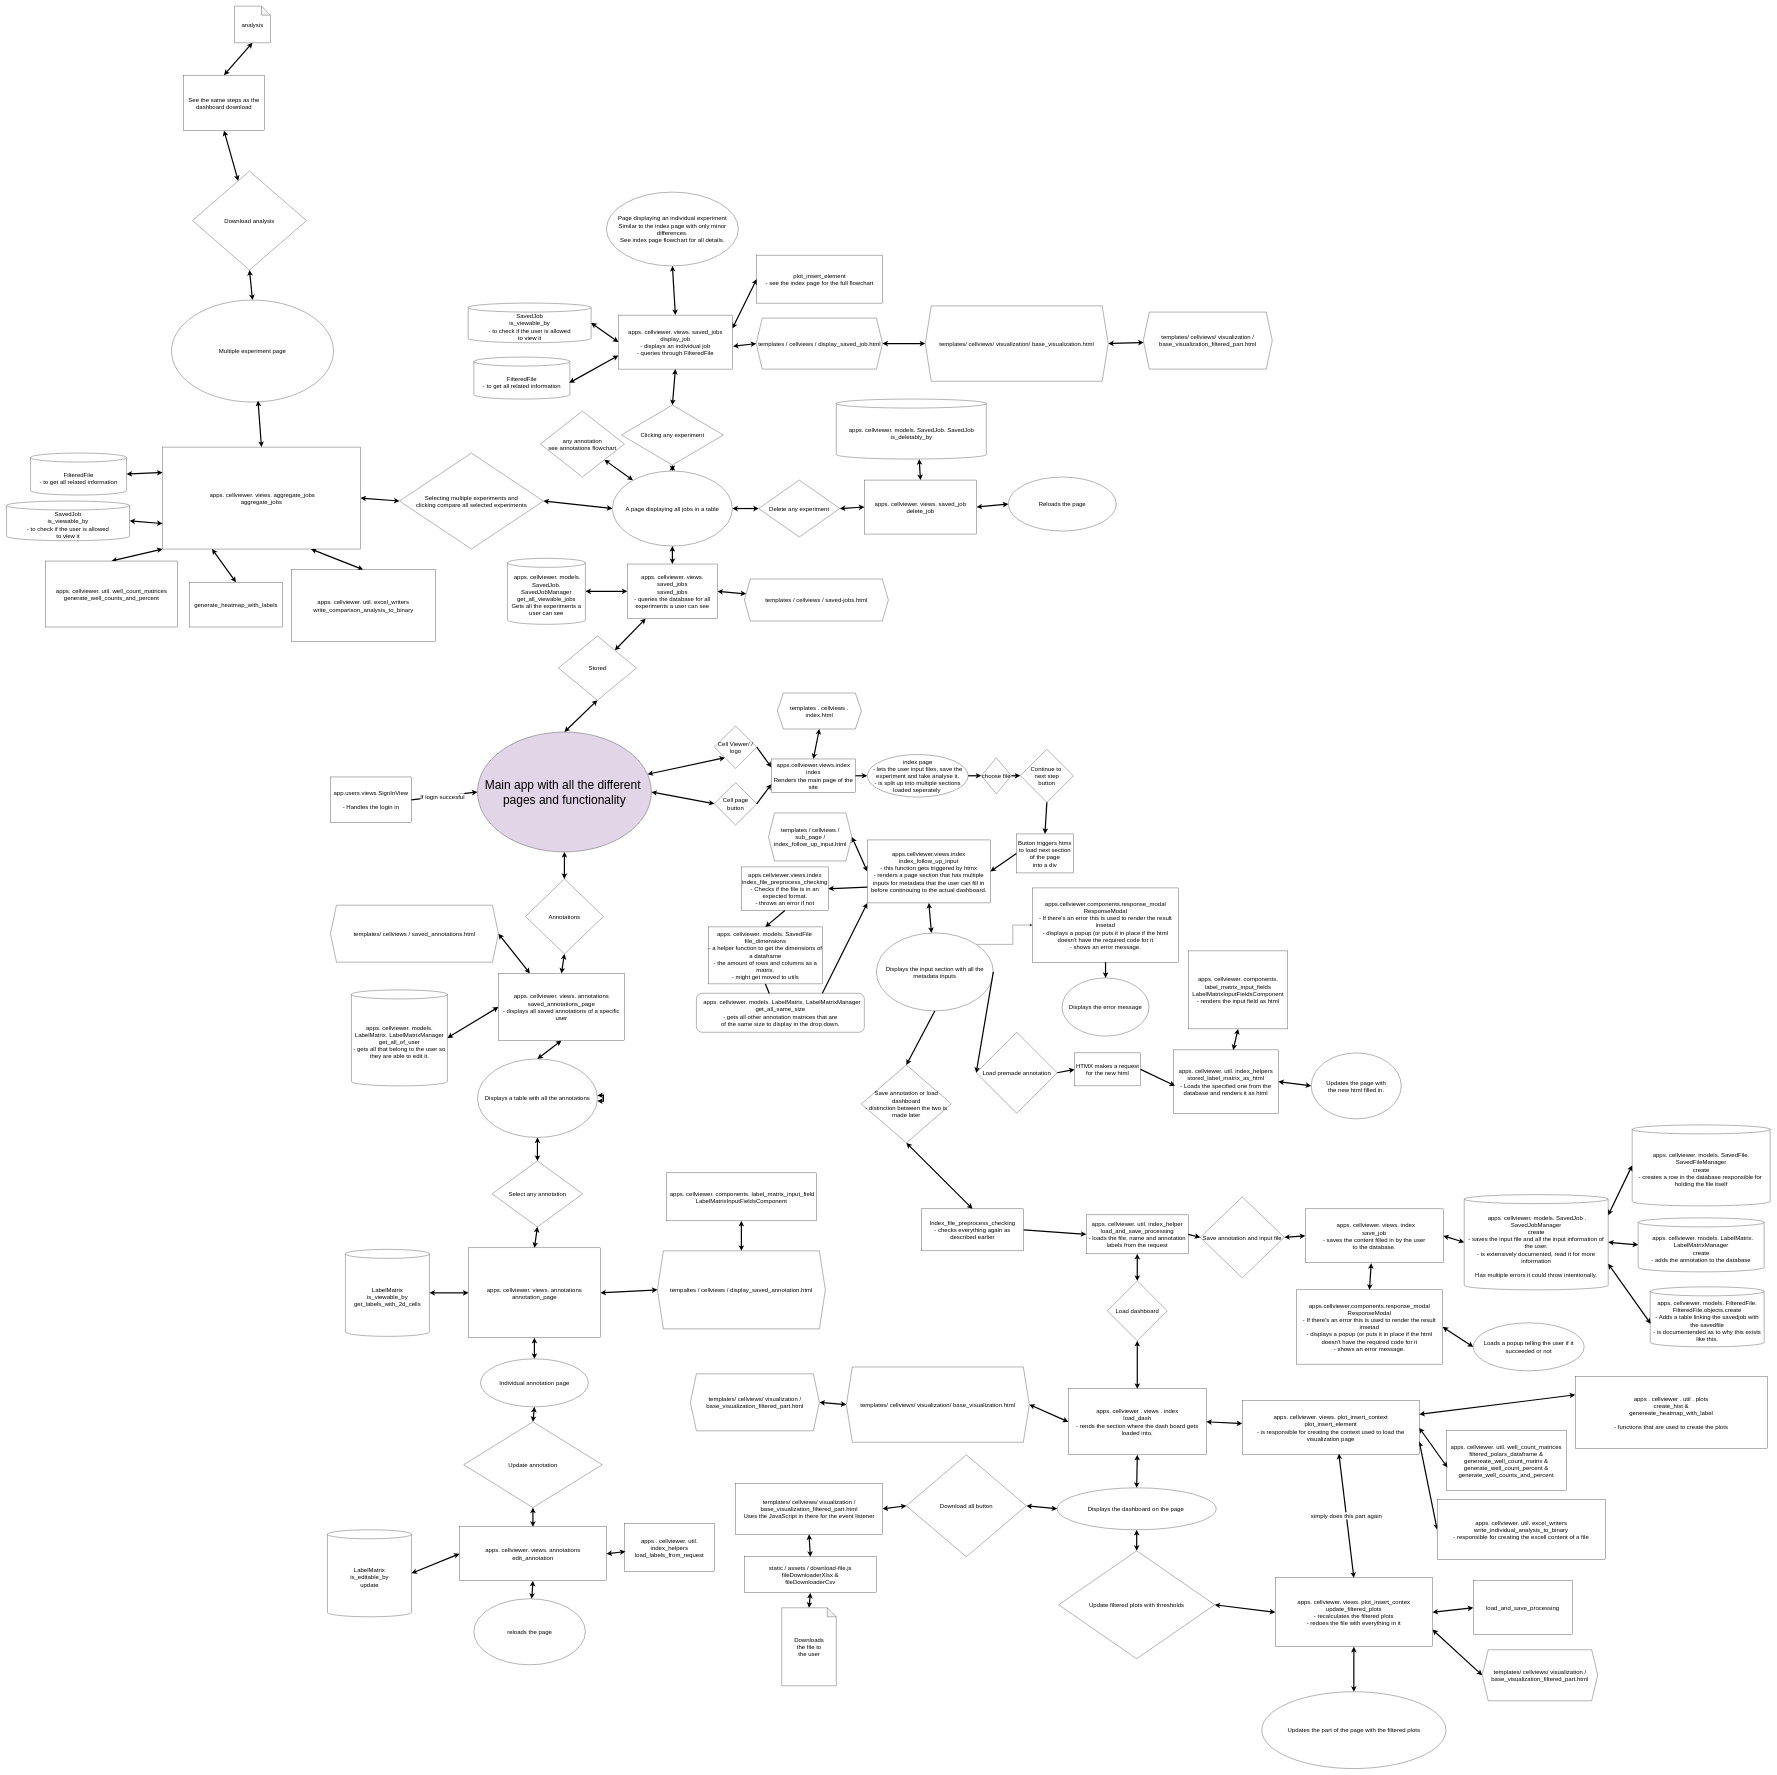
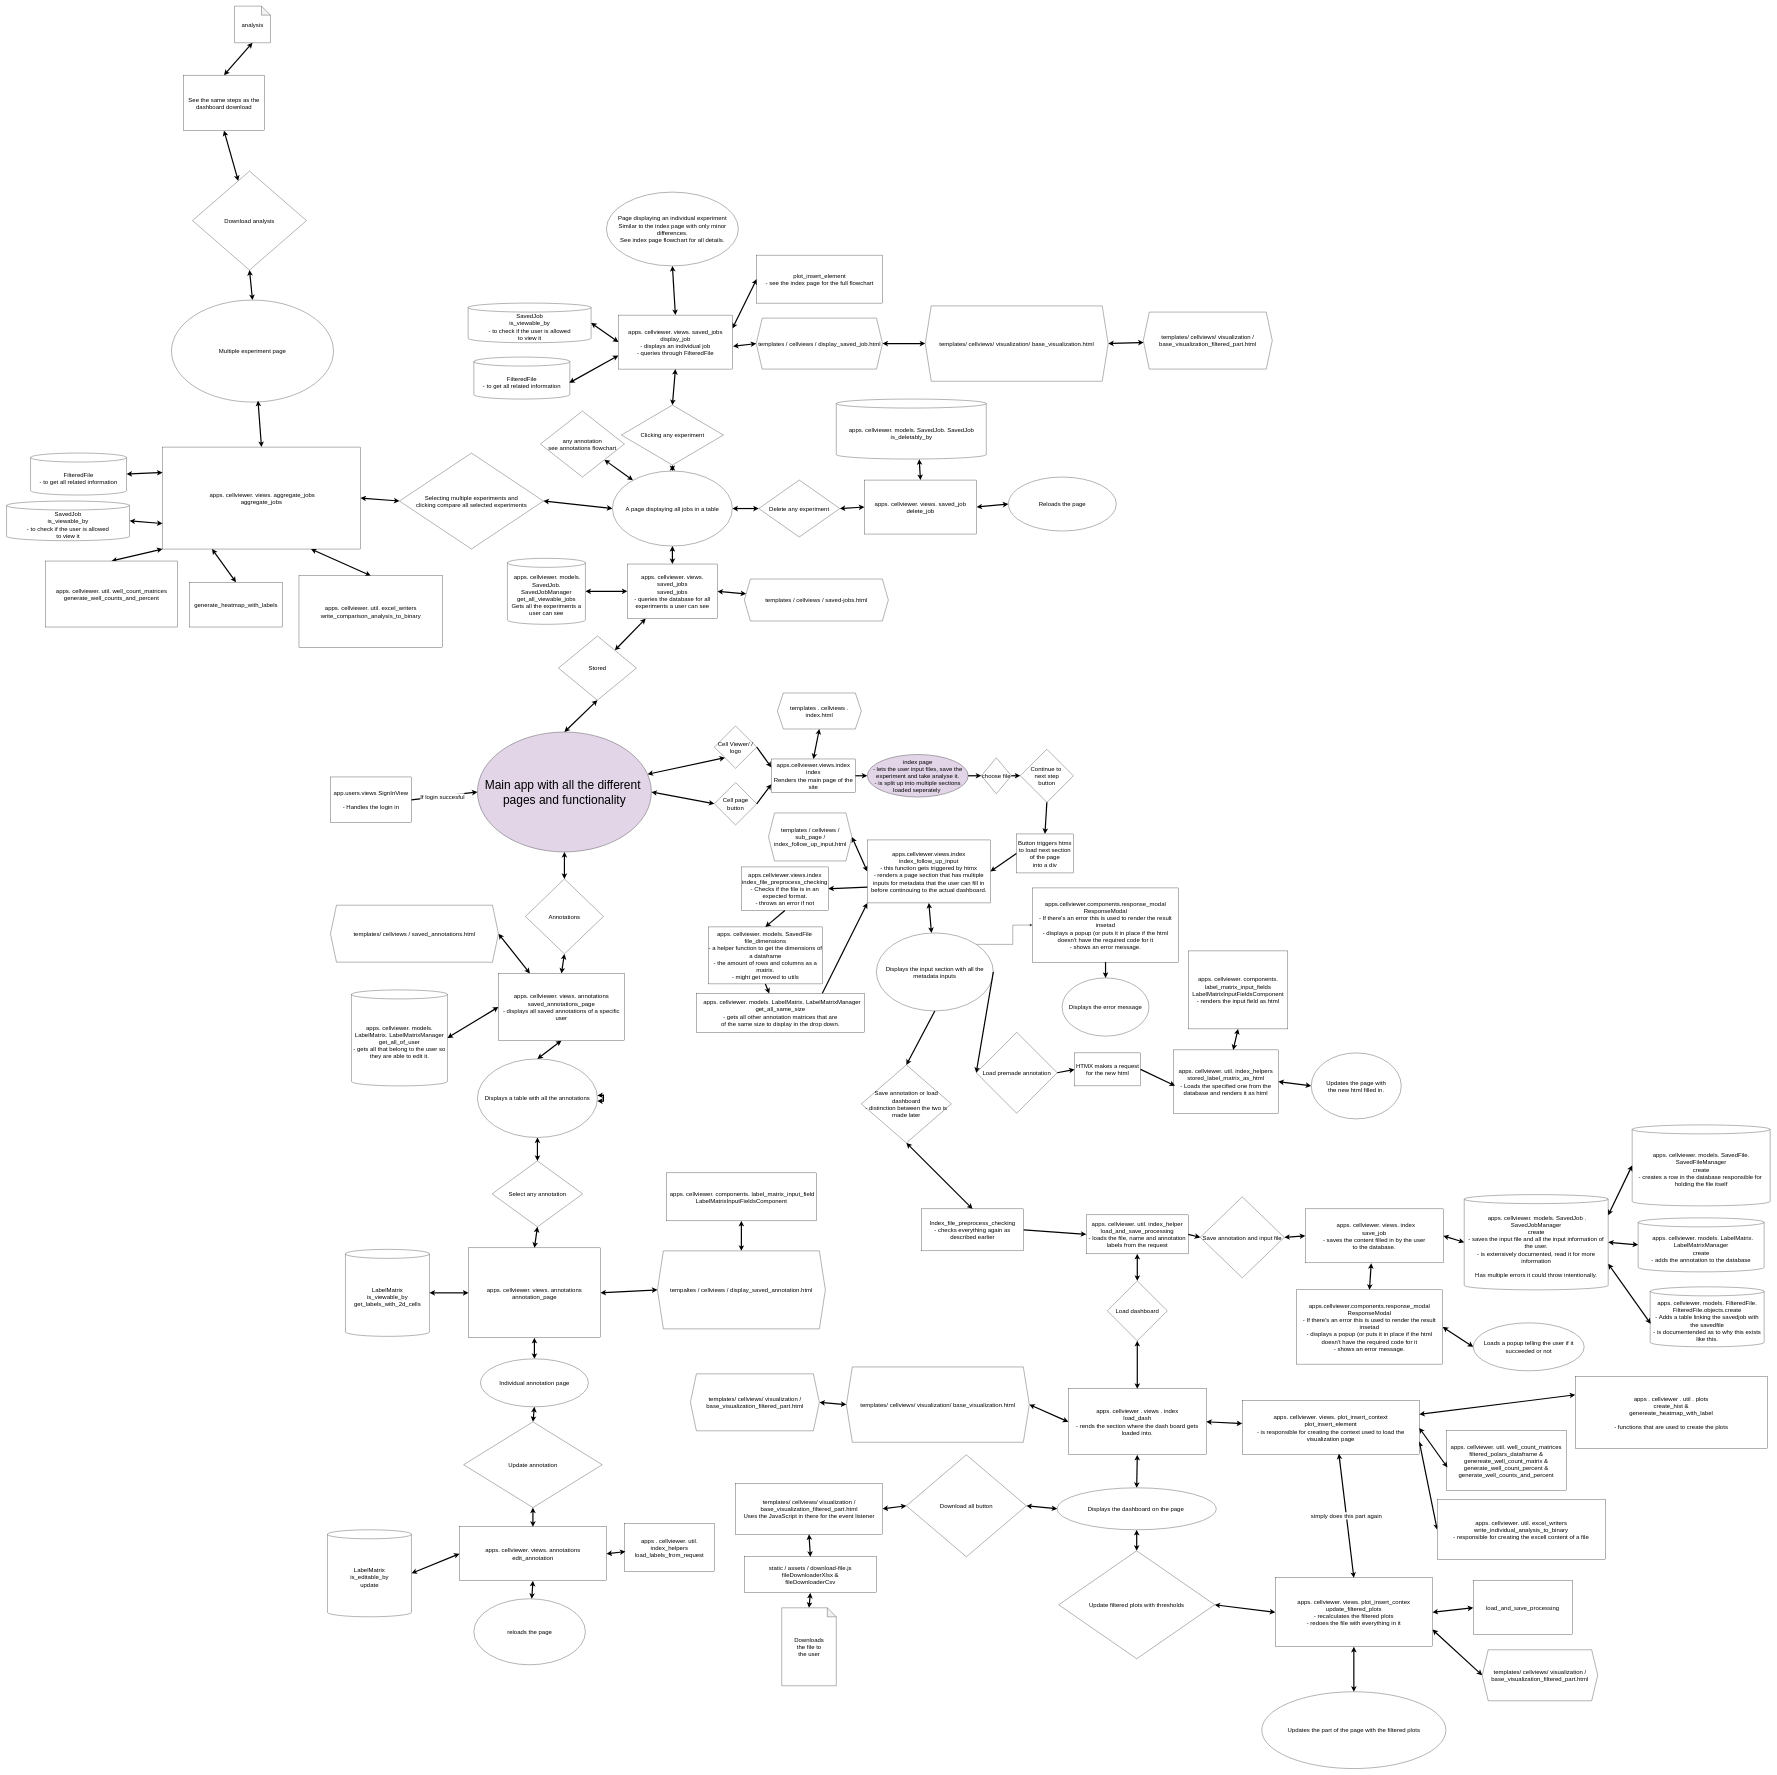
node "apps. cellviewer. util. excel_writers write_comparison_analysis_to_binary": moved (363, 606) -> (371, 612)
node "index page - lets the user input files, save the experiment and take analyse it. - is split up into multiple sections loaded seperately": fillcolor #ffffff -> #e1d5e7
edge "apps. cellviewer. models. SavedFile file_dimensions - a helper function to get the dimensions of a dataframe - the amount of rows and columns as a matrix. - might get moved to utils" -- "apps. cellviewer. models. LabelMatrix. LabelMatrixManager get_all_same_size - gets all other annotation matrices that are of the same size to display in the drop down.": arrowhead none -> classic
node "apps. cellviewer. models. LabelMatrix. LabelMatrixManager get_all_same_size - gets all other annotation matrices that are of the same size to display in the drop down.": shape rounded rectangle -> rectangle
